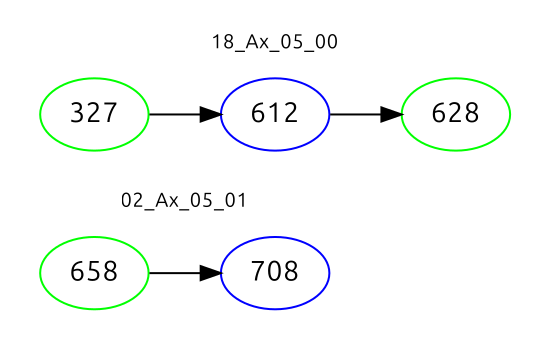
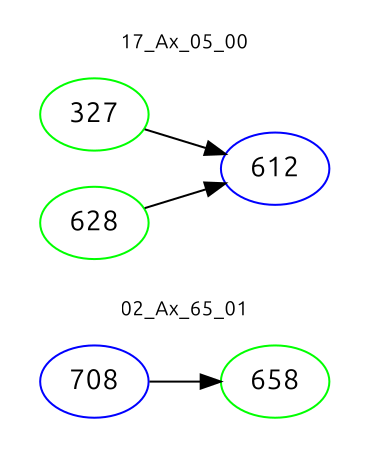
cluster "18_Ax_05_00": label "18_Ax_05_00" -> "17_Ax_05_00"
edge "612" -> "628": reversed
cluster "02_Ax_05_01": label "02_Ax_05_01" -> "02_Ax_65_01"
edge "658" -> "708": reversed
